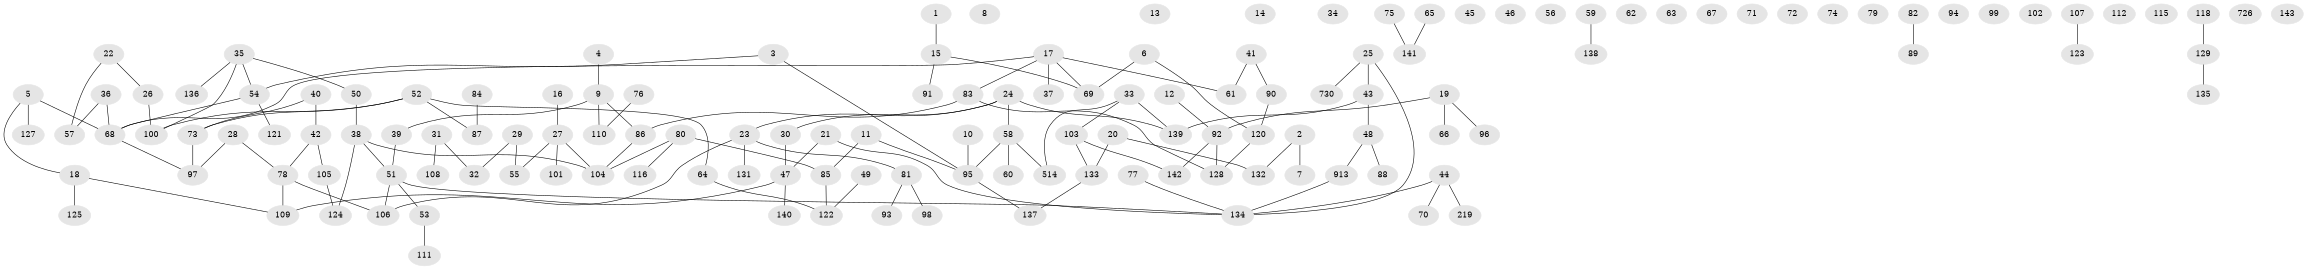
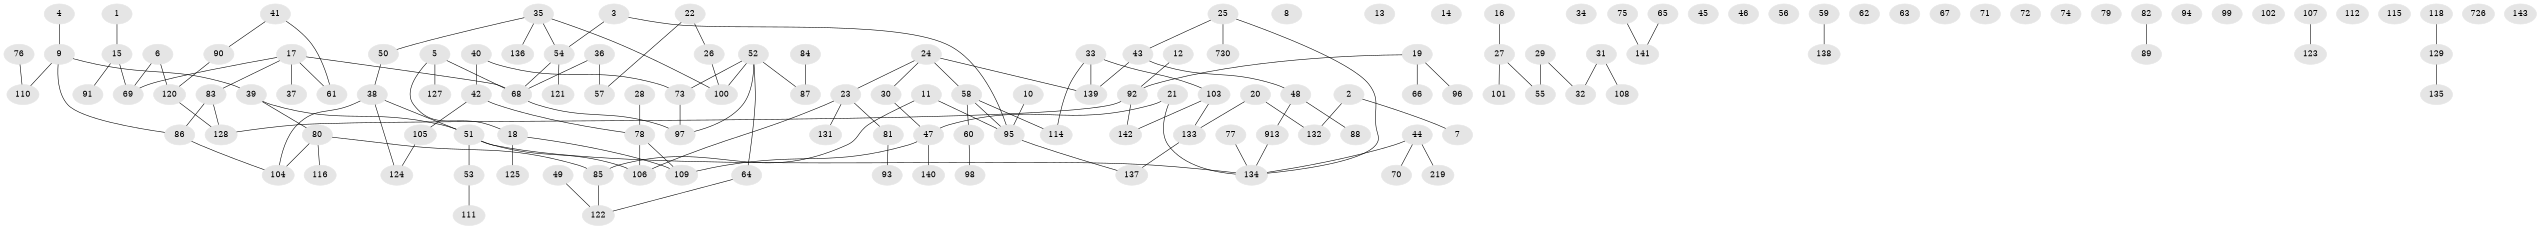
edge "39" -- "80": added
edge "28" -- "97": now "52" -- "97"
edge "27" -- "104": removed
node "514": label "514" -> "114"
edge "81" -- "98": now "60" -- "98"
